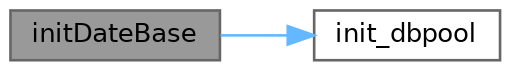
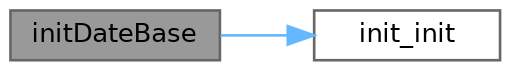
node "init_dbpool": label "init_dbpool" -> "init_init"
